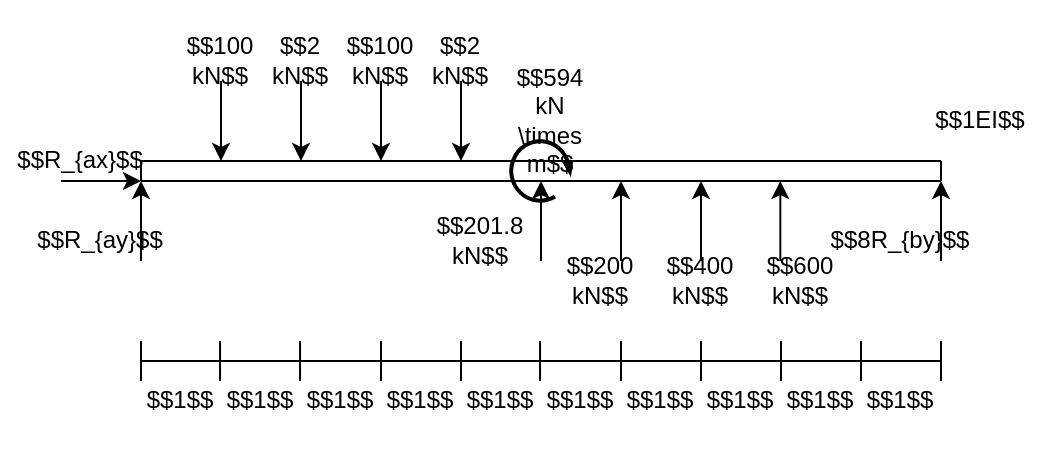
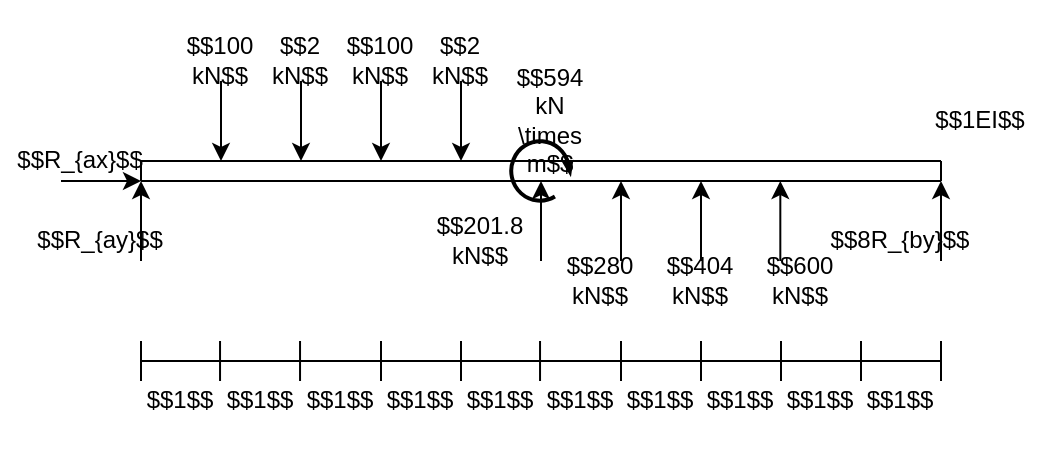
node "$$200 kN$$": label "$$200 kN$$" -> "$$280 kN$$"
node "$$400 kN$$": label "$$400 kN$$" -> "$$404 kN$$"
